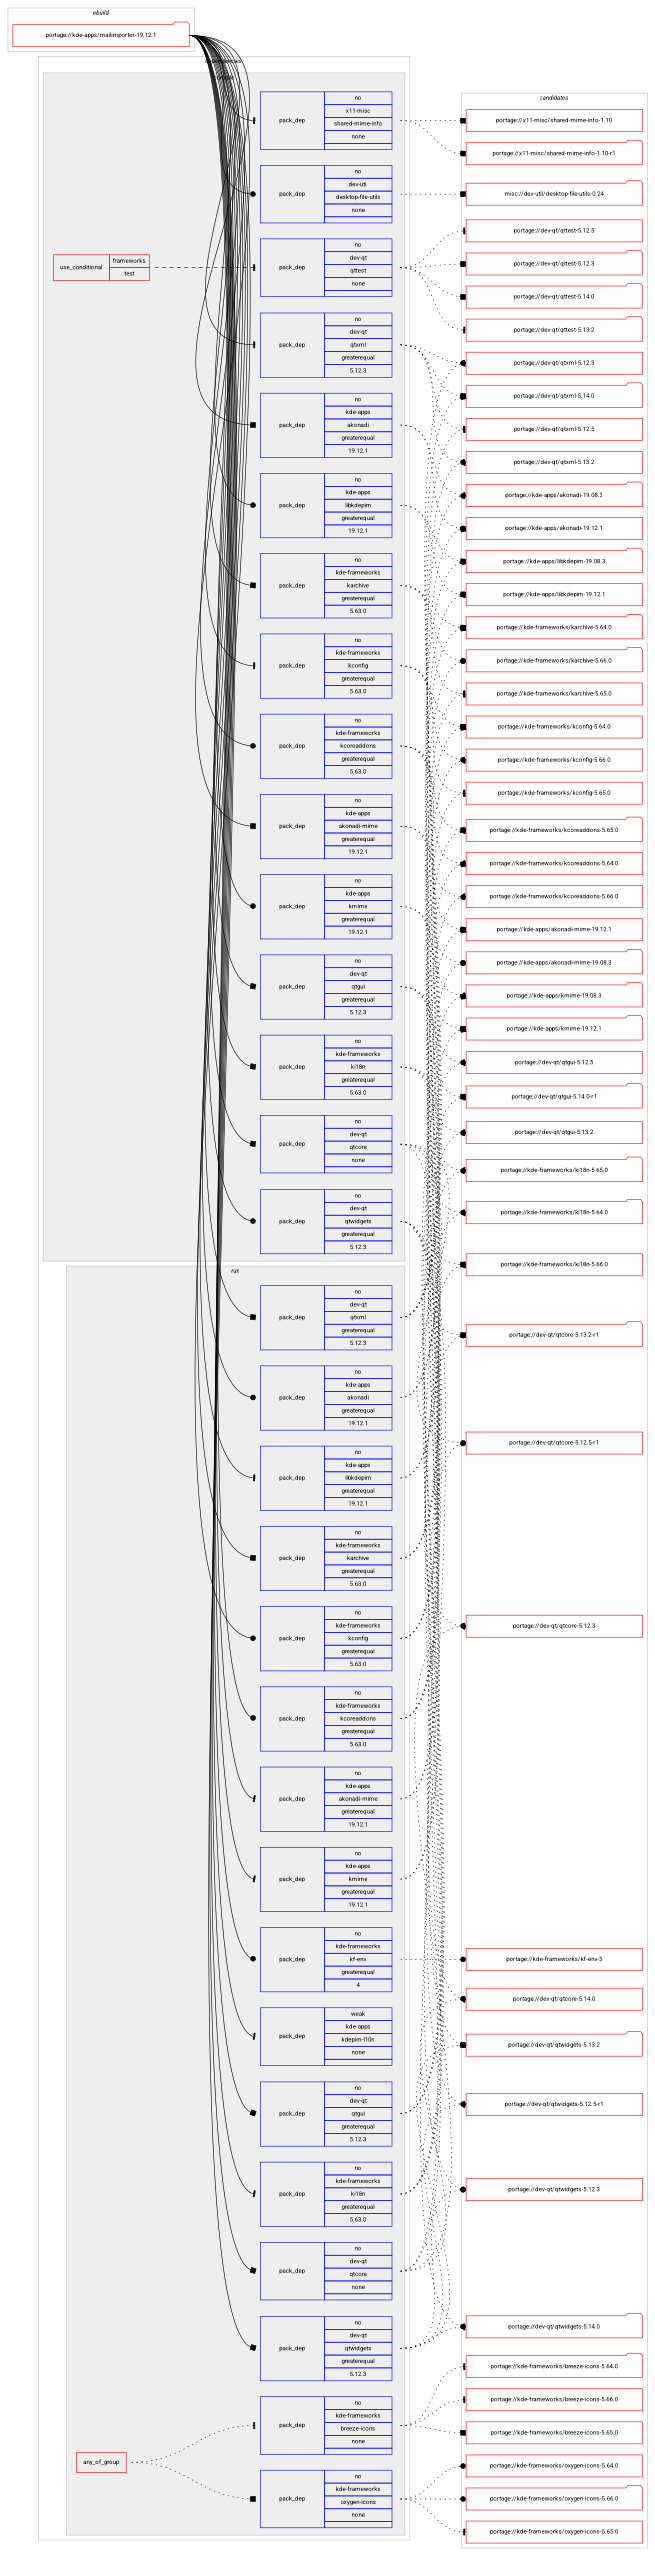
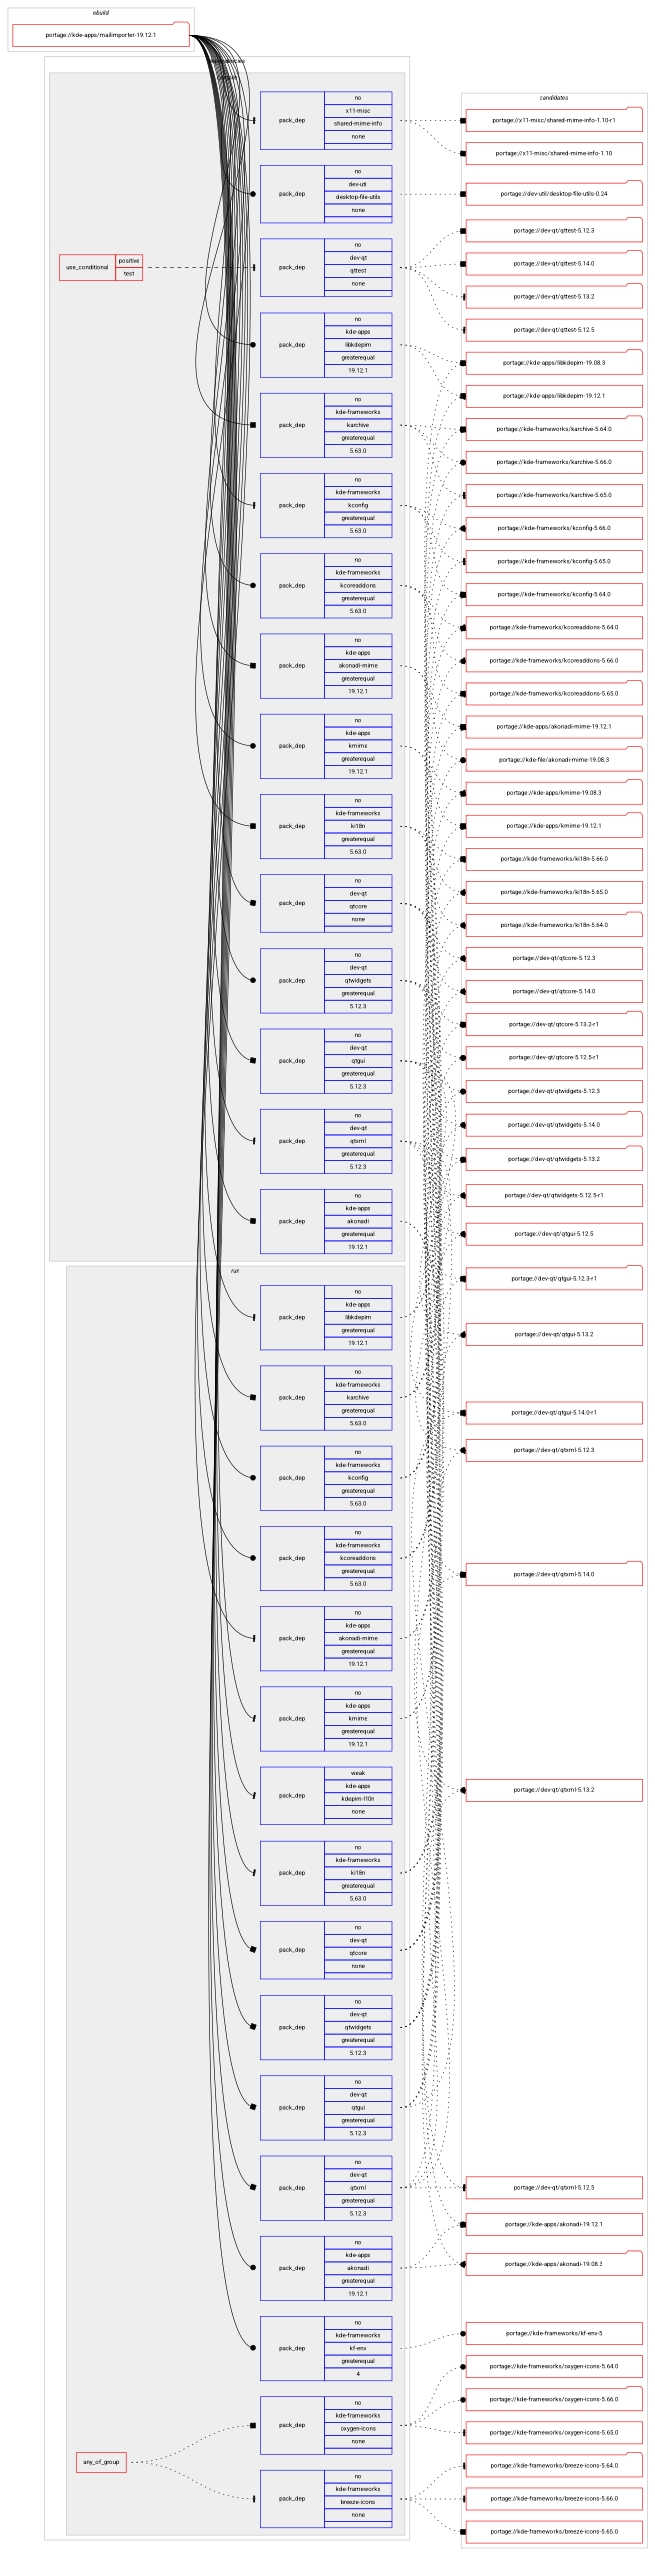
node "misc://dev-util/desktop-file-utils-0.24": label "misc://dev-util/desktop-file-utils-0.24" -> "portage://dev-util/desktop-file-utils-0.24"
node "use_conditional": text "frameworks" -> "positive"
node "portage://kde-frameworks/karchive-5.66.0": shape folder -> box
node "portage://kde-apps/akonadi-mime-19.08.3": label "portage://kde-apps/akonadi-mime-19.08.3" -> "portage://kde-file/akonadi-mime-19.08.3"
node "portage://dev-qt/qtgui-5.14.0-r1": shape folder -> box
node "portage://kde-frameworks/ki18n-5.65.0": shape folder -> box
node "portage://dev-qt/qtgui-5.12.3-r1": added
